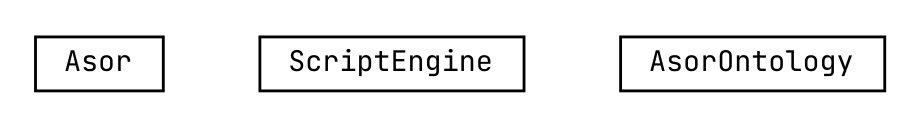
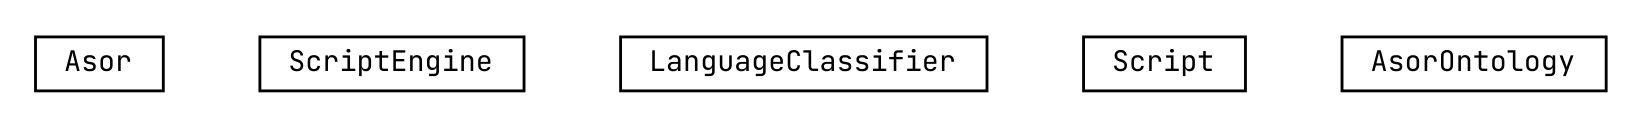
node "LanguageClassifier": added
node "Script": added
